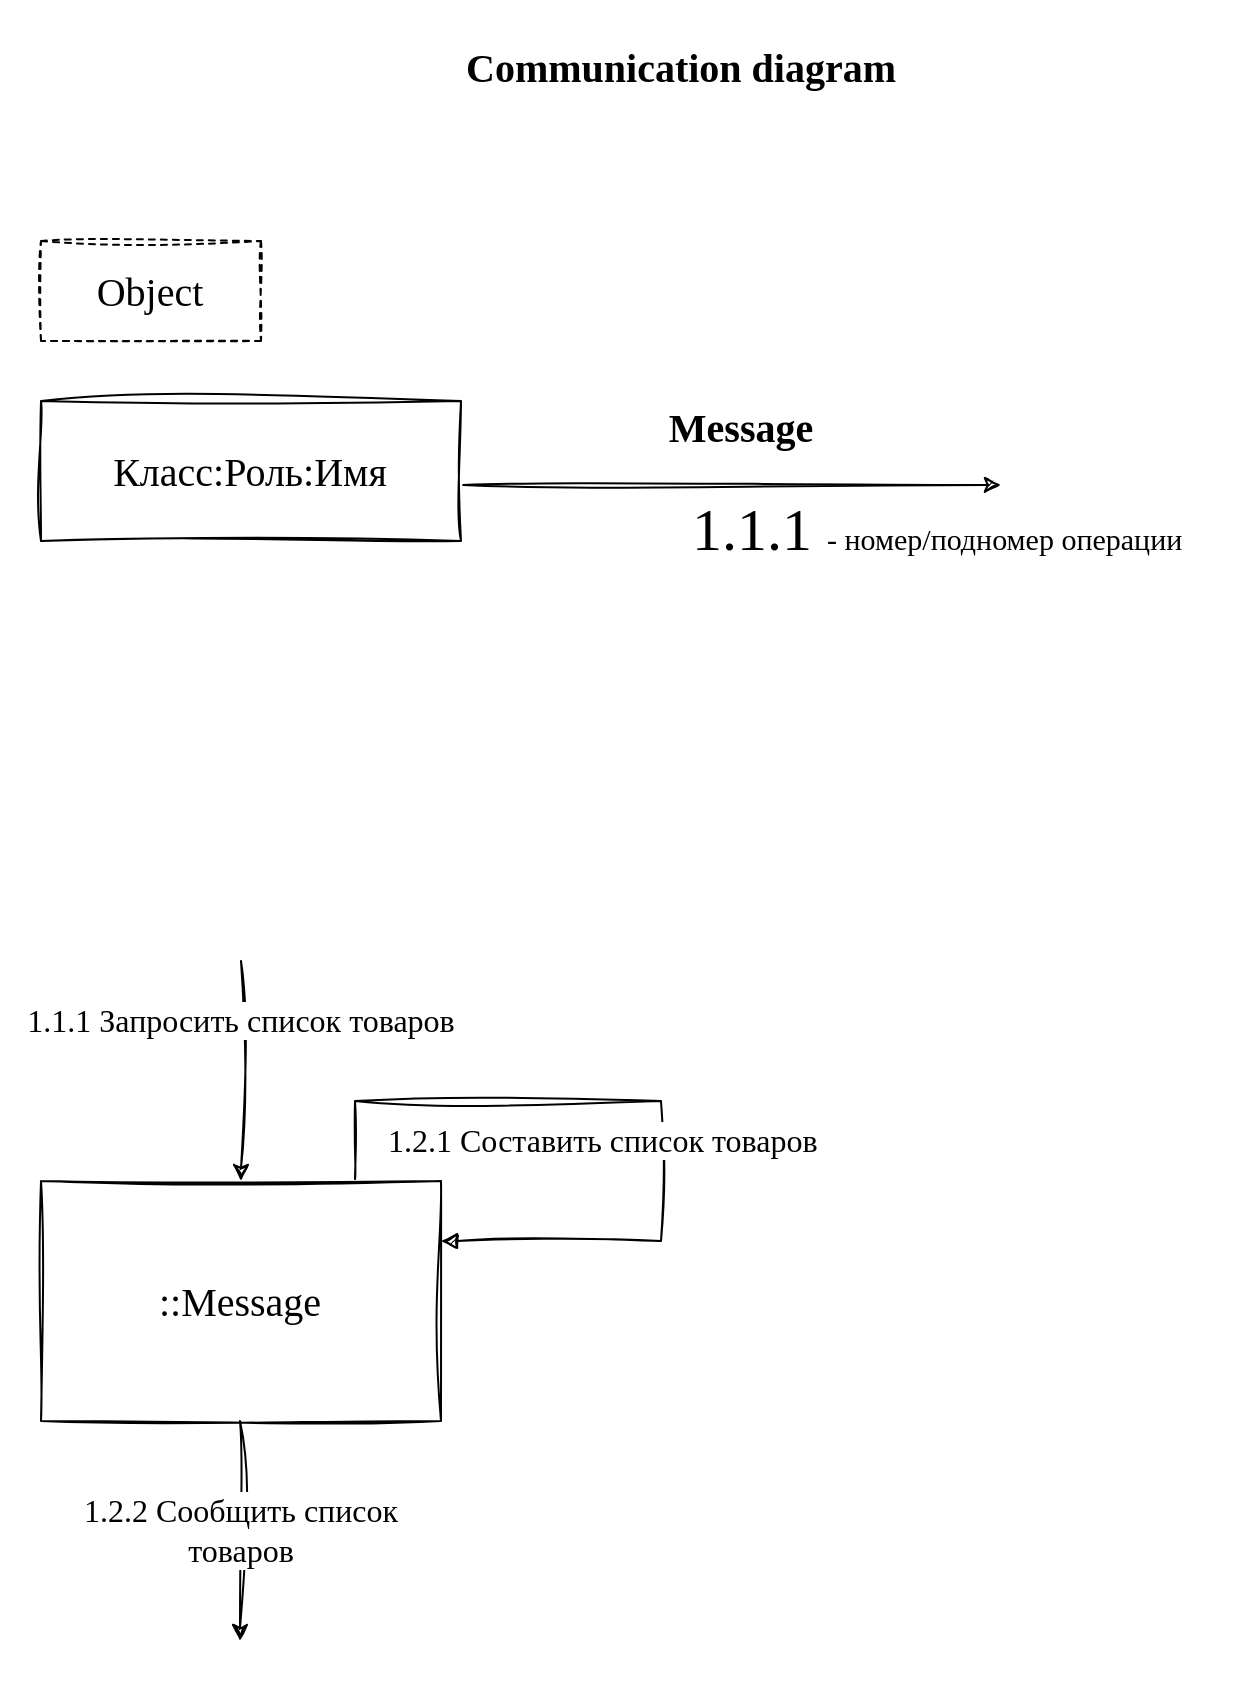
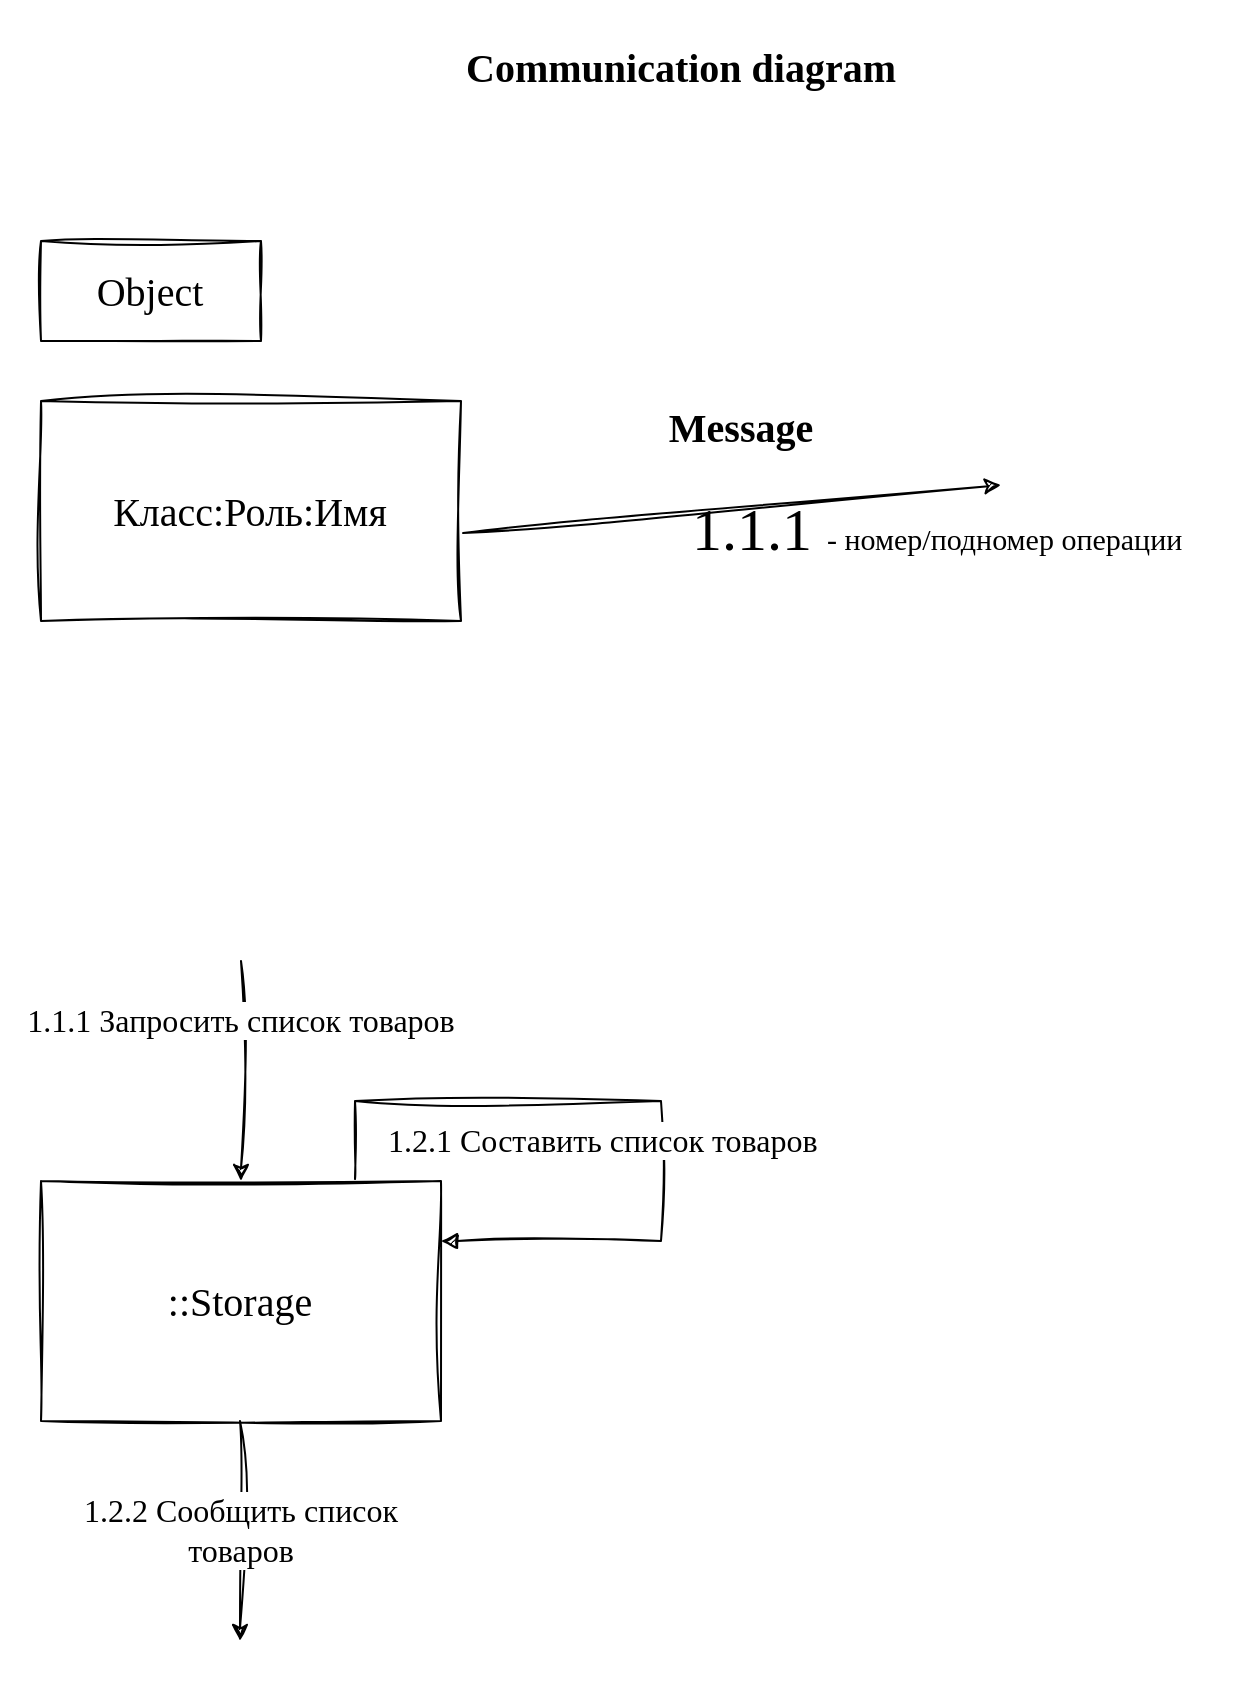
node "Object": style dashed -> solid
node "Класс:Роль:Имя": size 420x140 -> 420x220
node "::Message": label "::Message" -> "::Storage"
